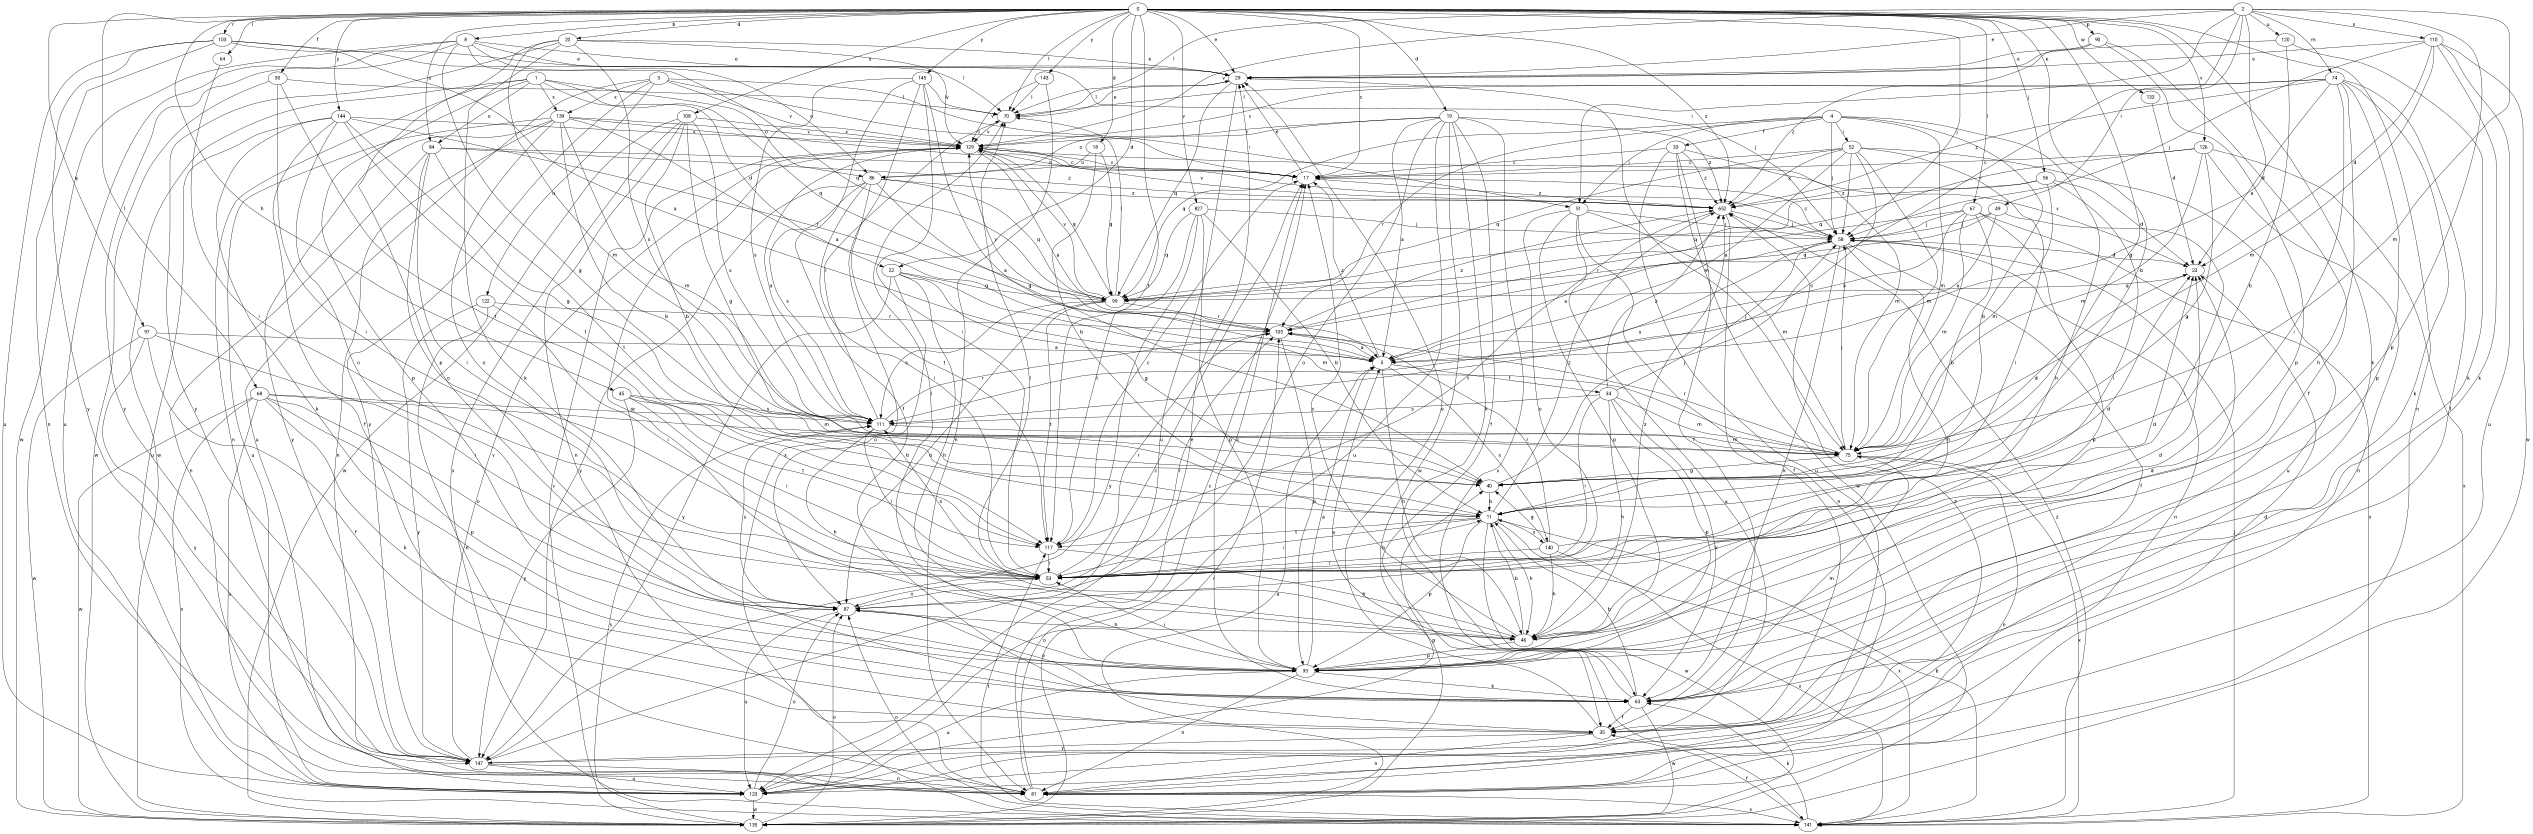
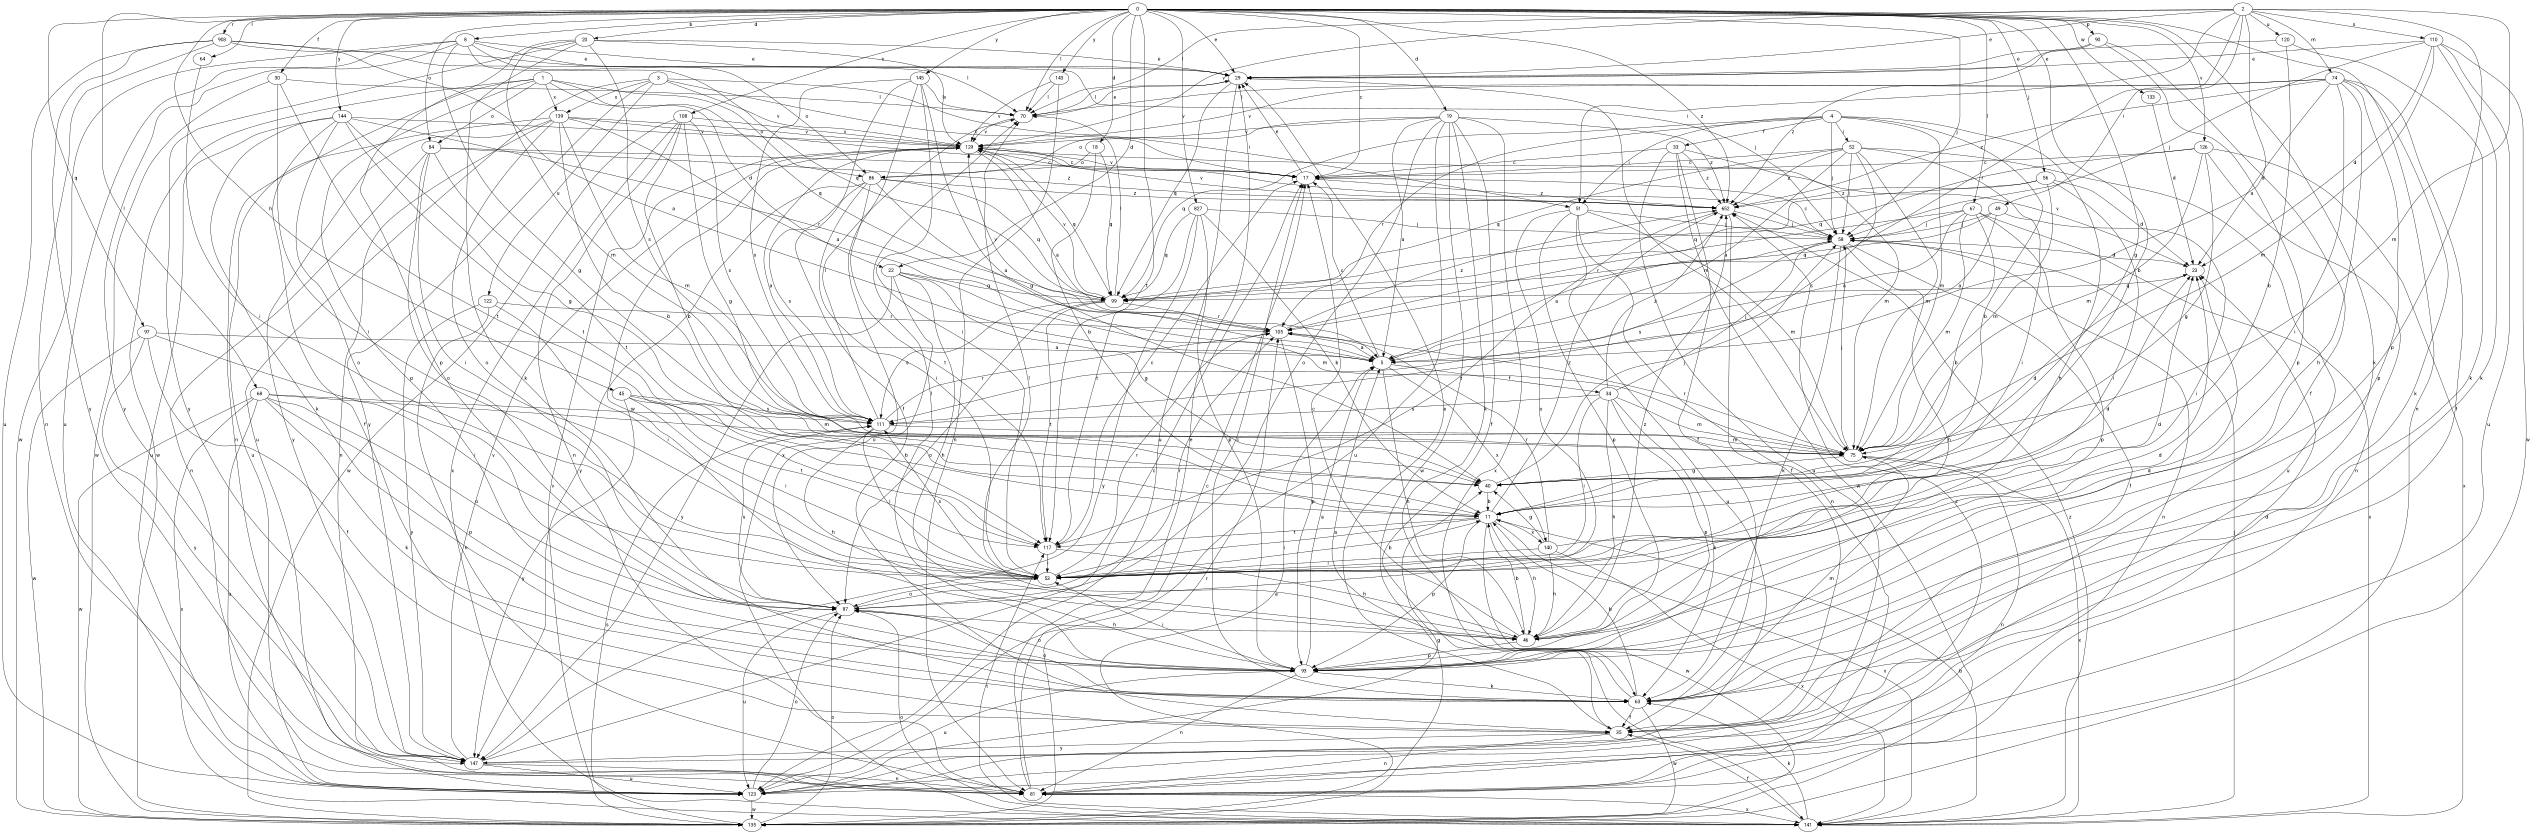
node "103": label "103" -> "903"
edge "5" -> "17": label "z" -> "c"
